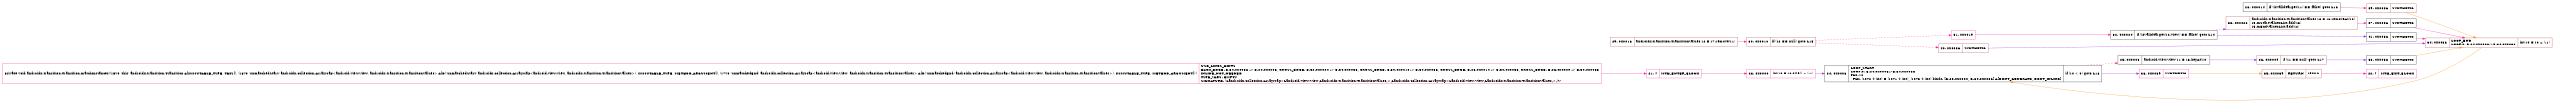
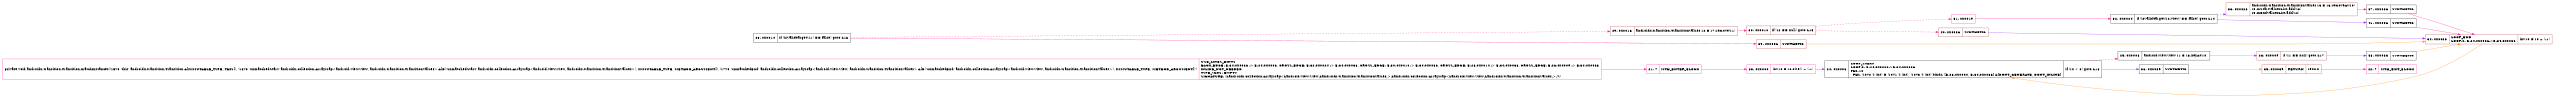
edge "28: 0x0014" -> "29: 0x0016": added
node "36: 0x0039": color deeppink -> black
